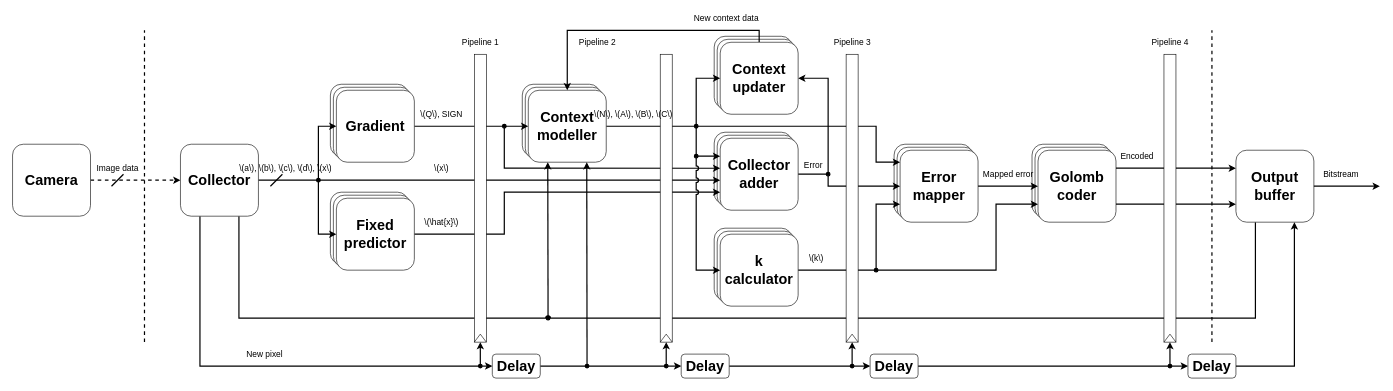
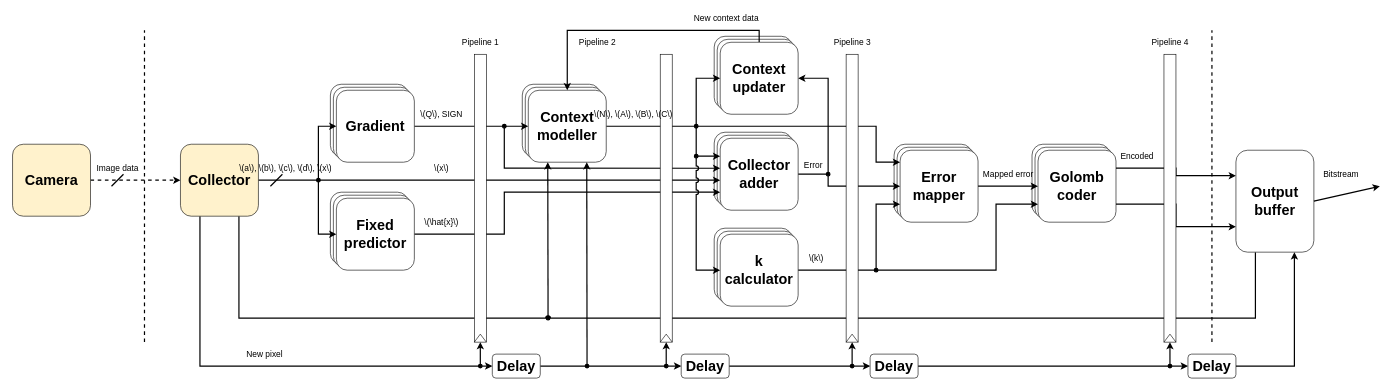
node "Camera": fillcolor #ffffff -> #fff2cc
node "Collector": fillcolor #ffffff -> #fff2cc
node "Output buffer": size 78x72 -> 78x102
